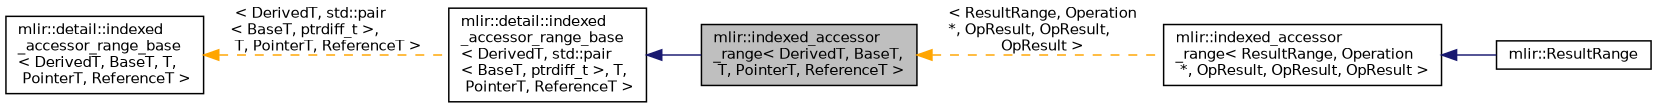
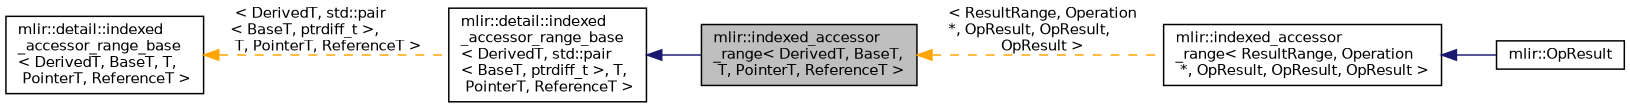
node "mlir::ResultRange": label "mlir::ResultRange" -> "mlir::OpResult"
